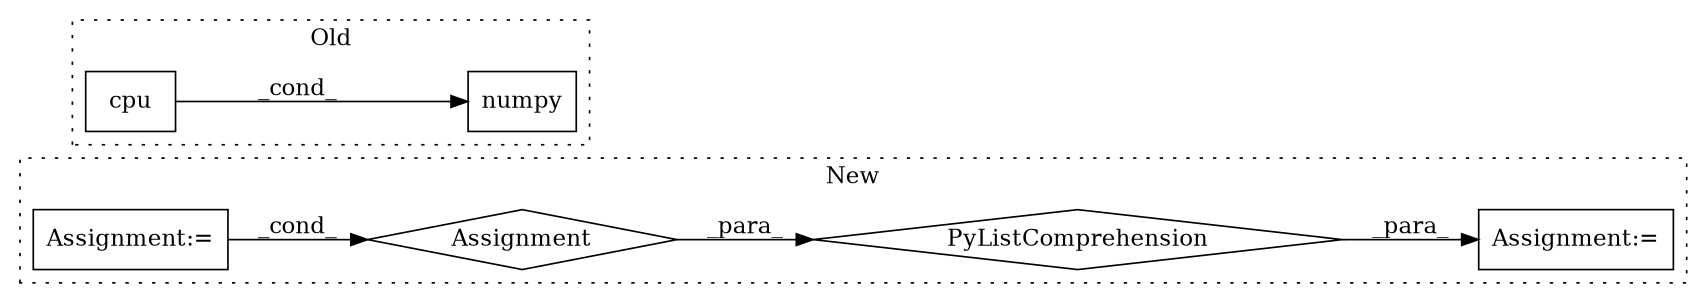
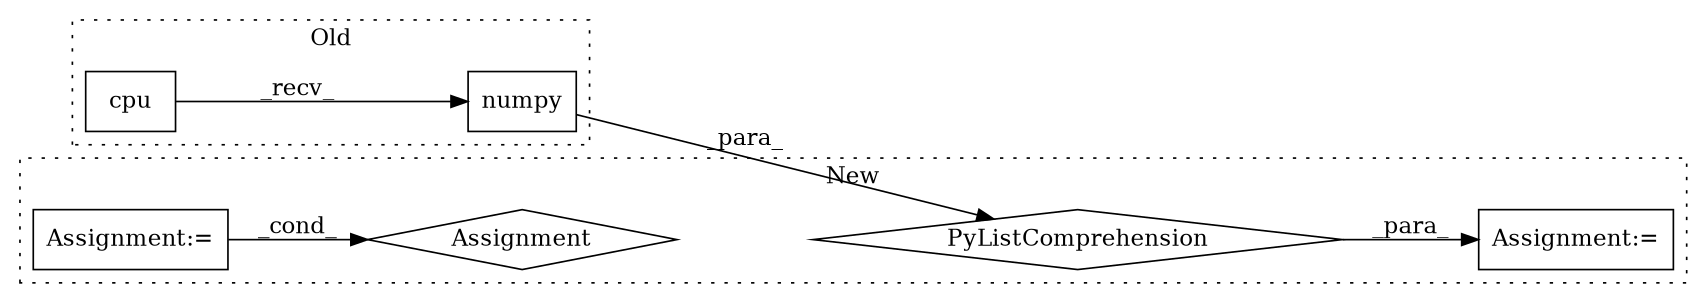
edge "cpu" -> "numpy": label "_cond_" -> "_recv_"
edge "Assignment" -> "PyListComprehension": now "numpy" -> "PyListComprehension"
